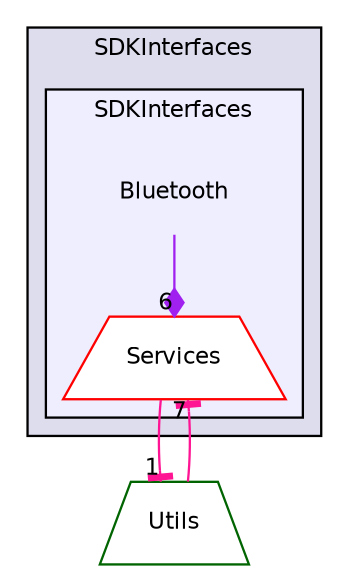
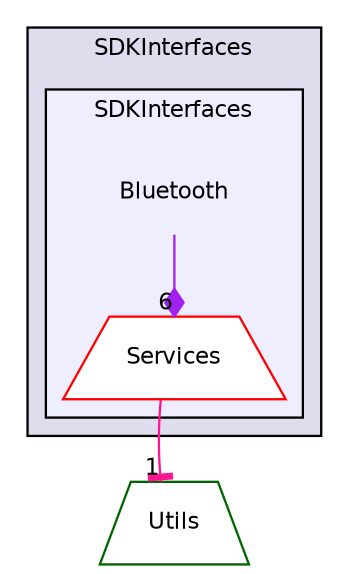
edge "Utils" -> "Services": removed
